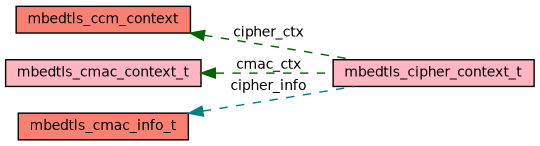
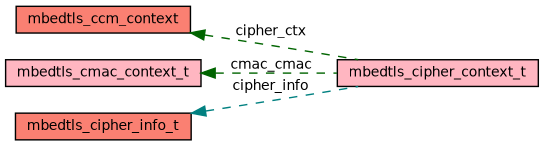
edge "mbedtls_cipher_context_t" -> "mbedtls_cmac_context_t": label " cmac_ctx" -> " cmac_cmac"
node "mbedtls_cmac_info_t": label "mbedtls_cmac_info_t" -> "mbedtls_cipher_info_t"
